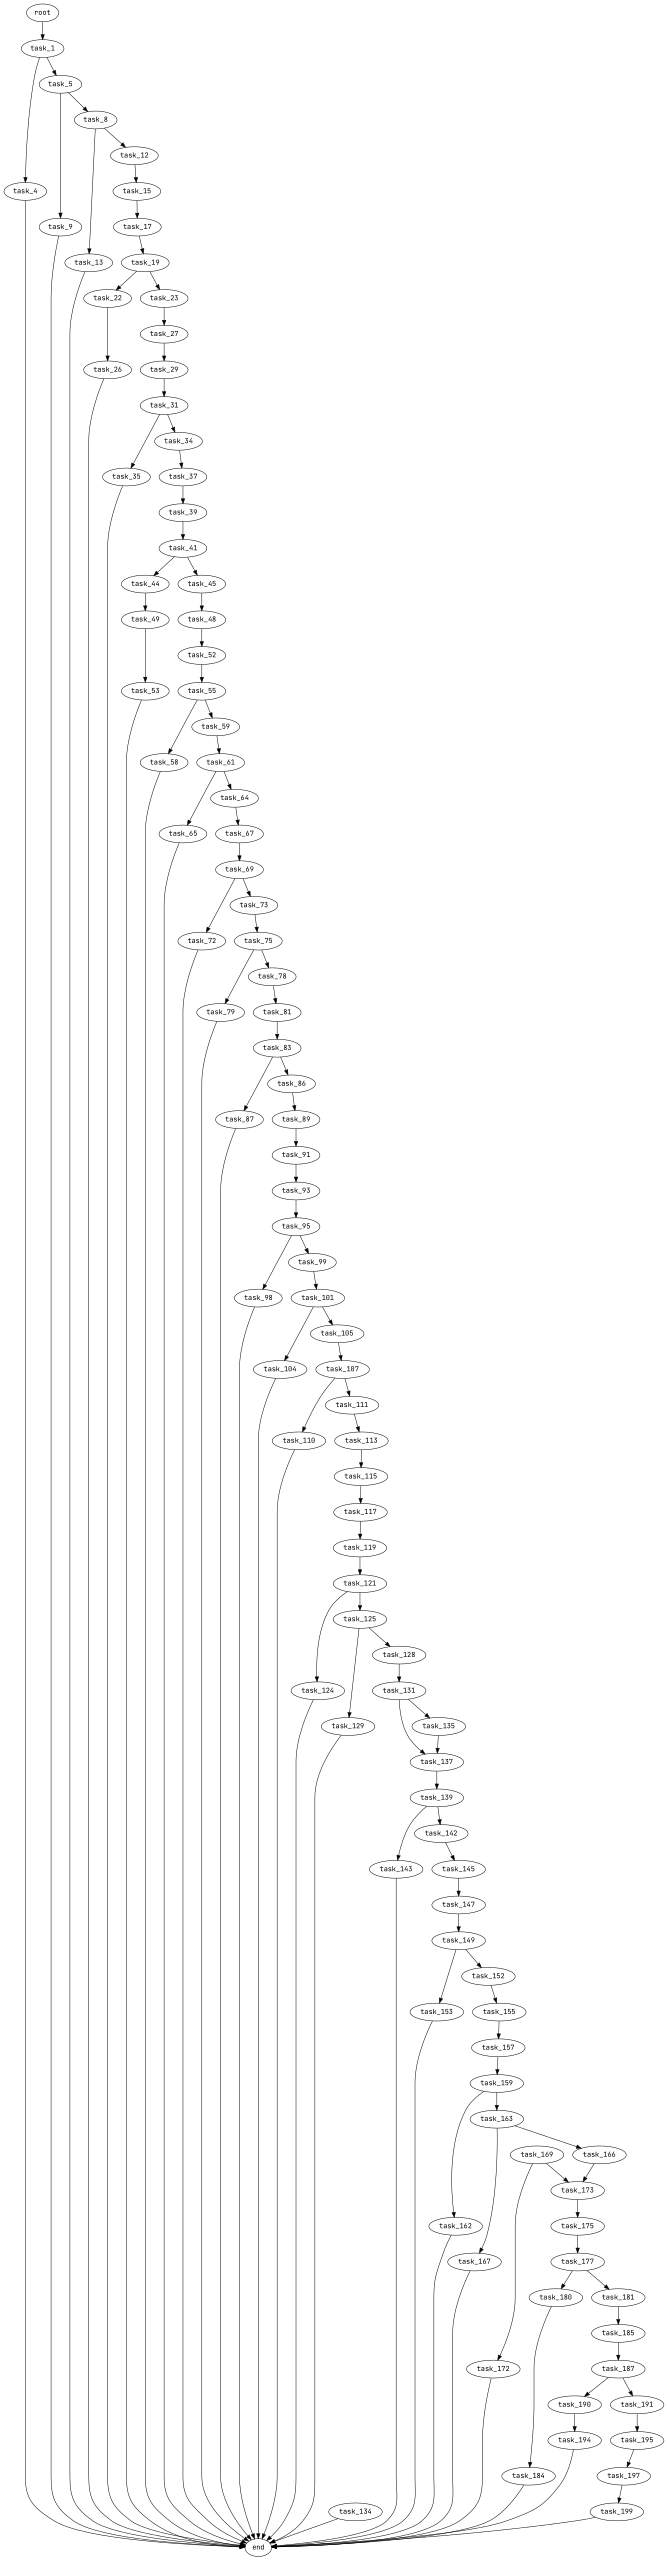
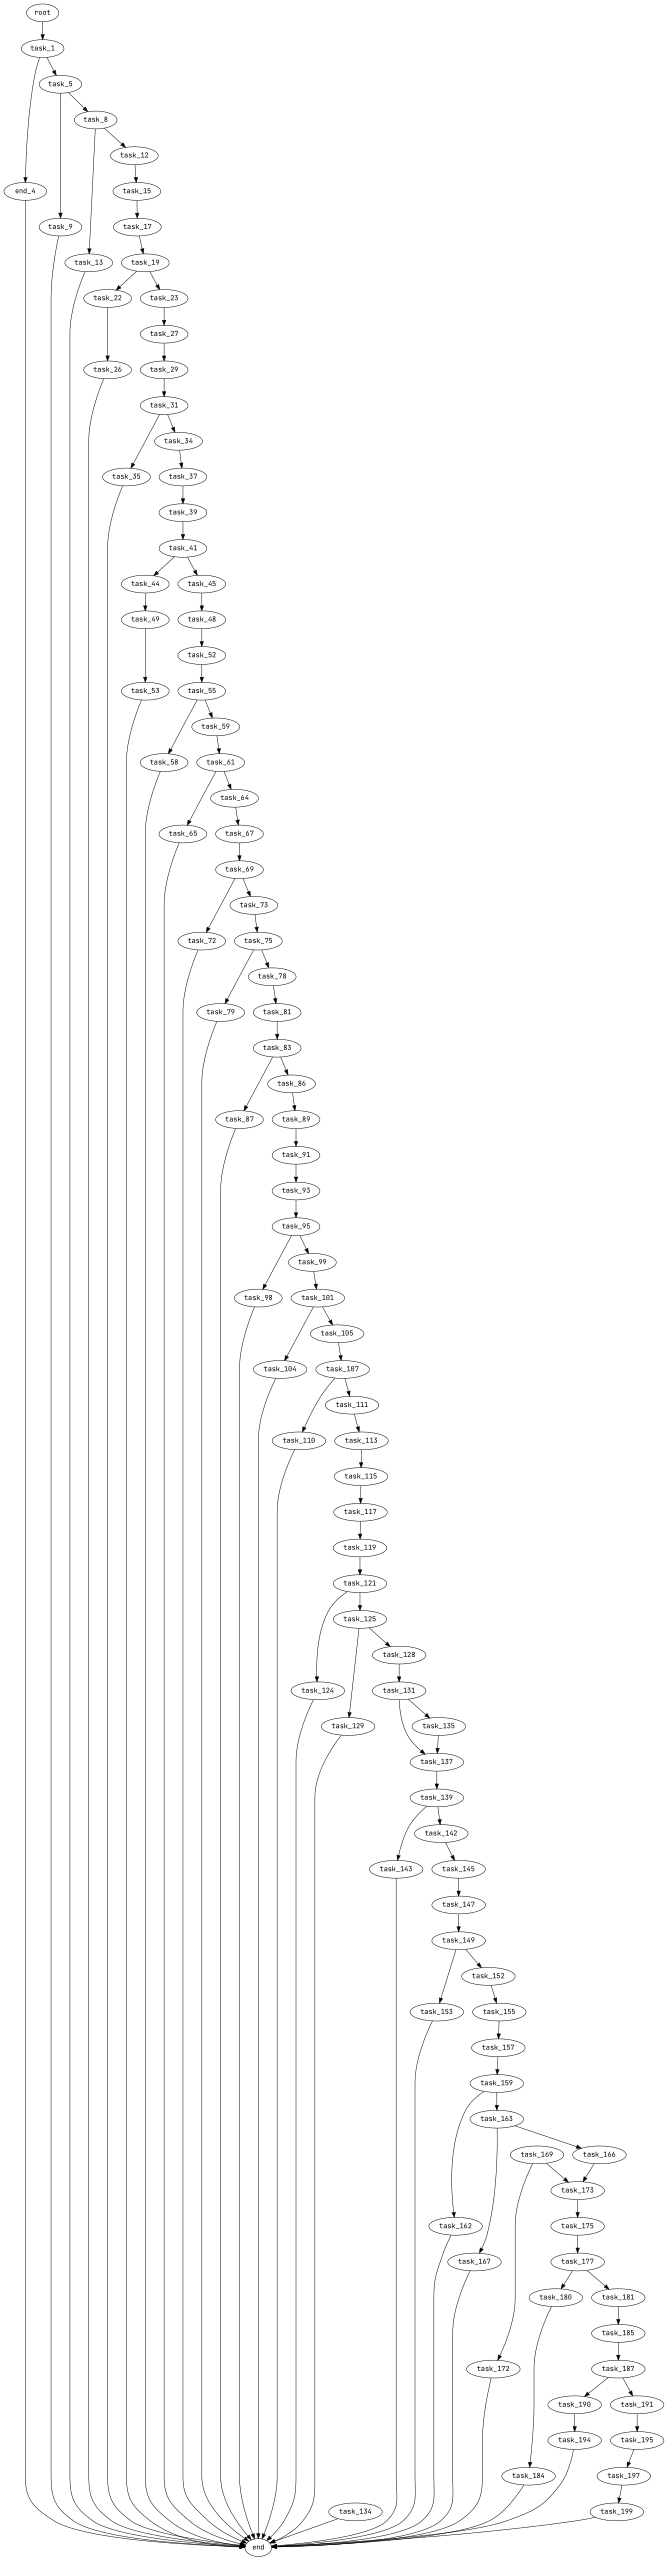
node "task_4": label "task_4" -> "end_4"
